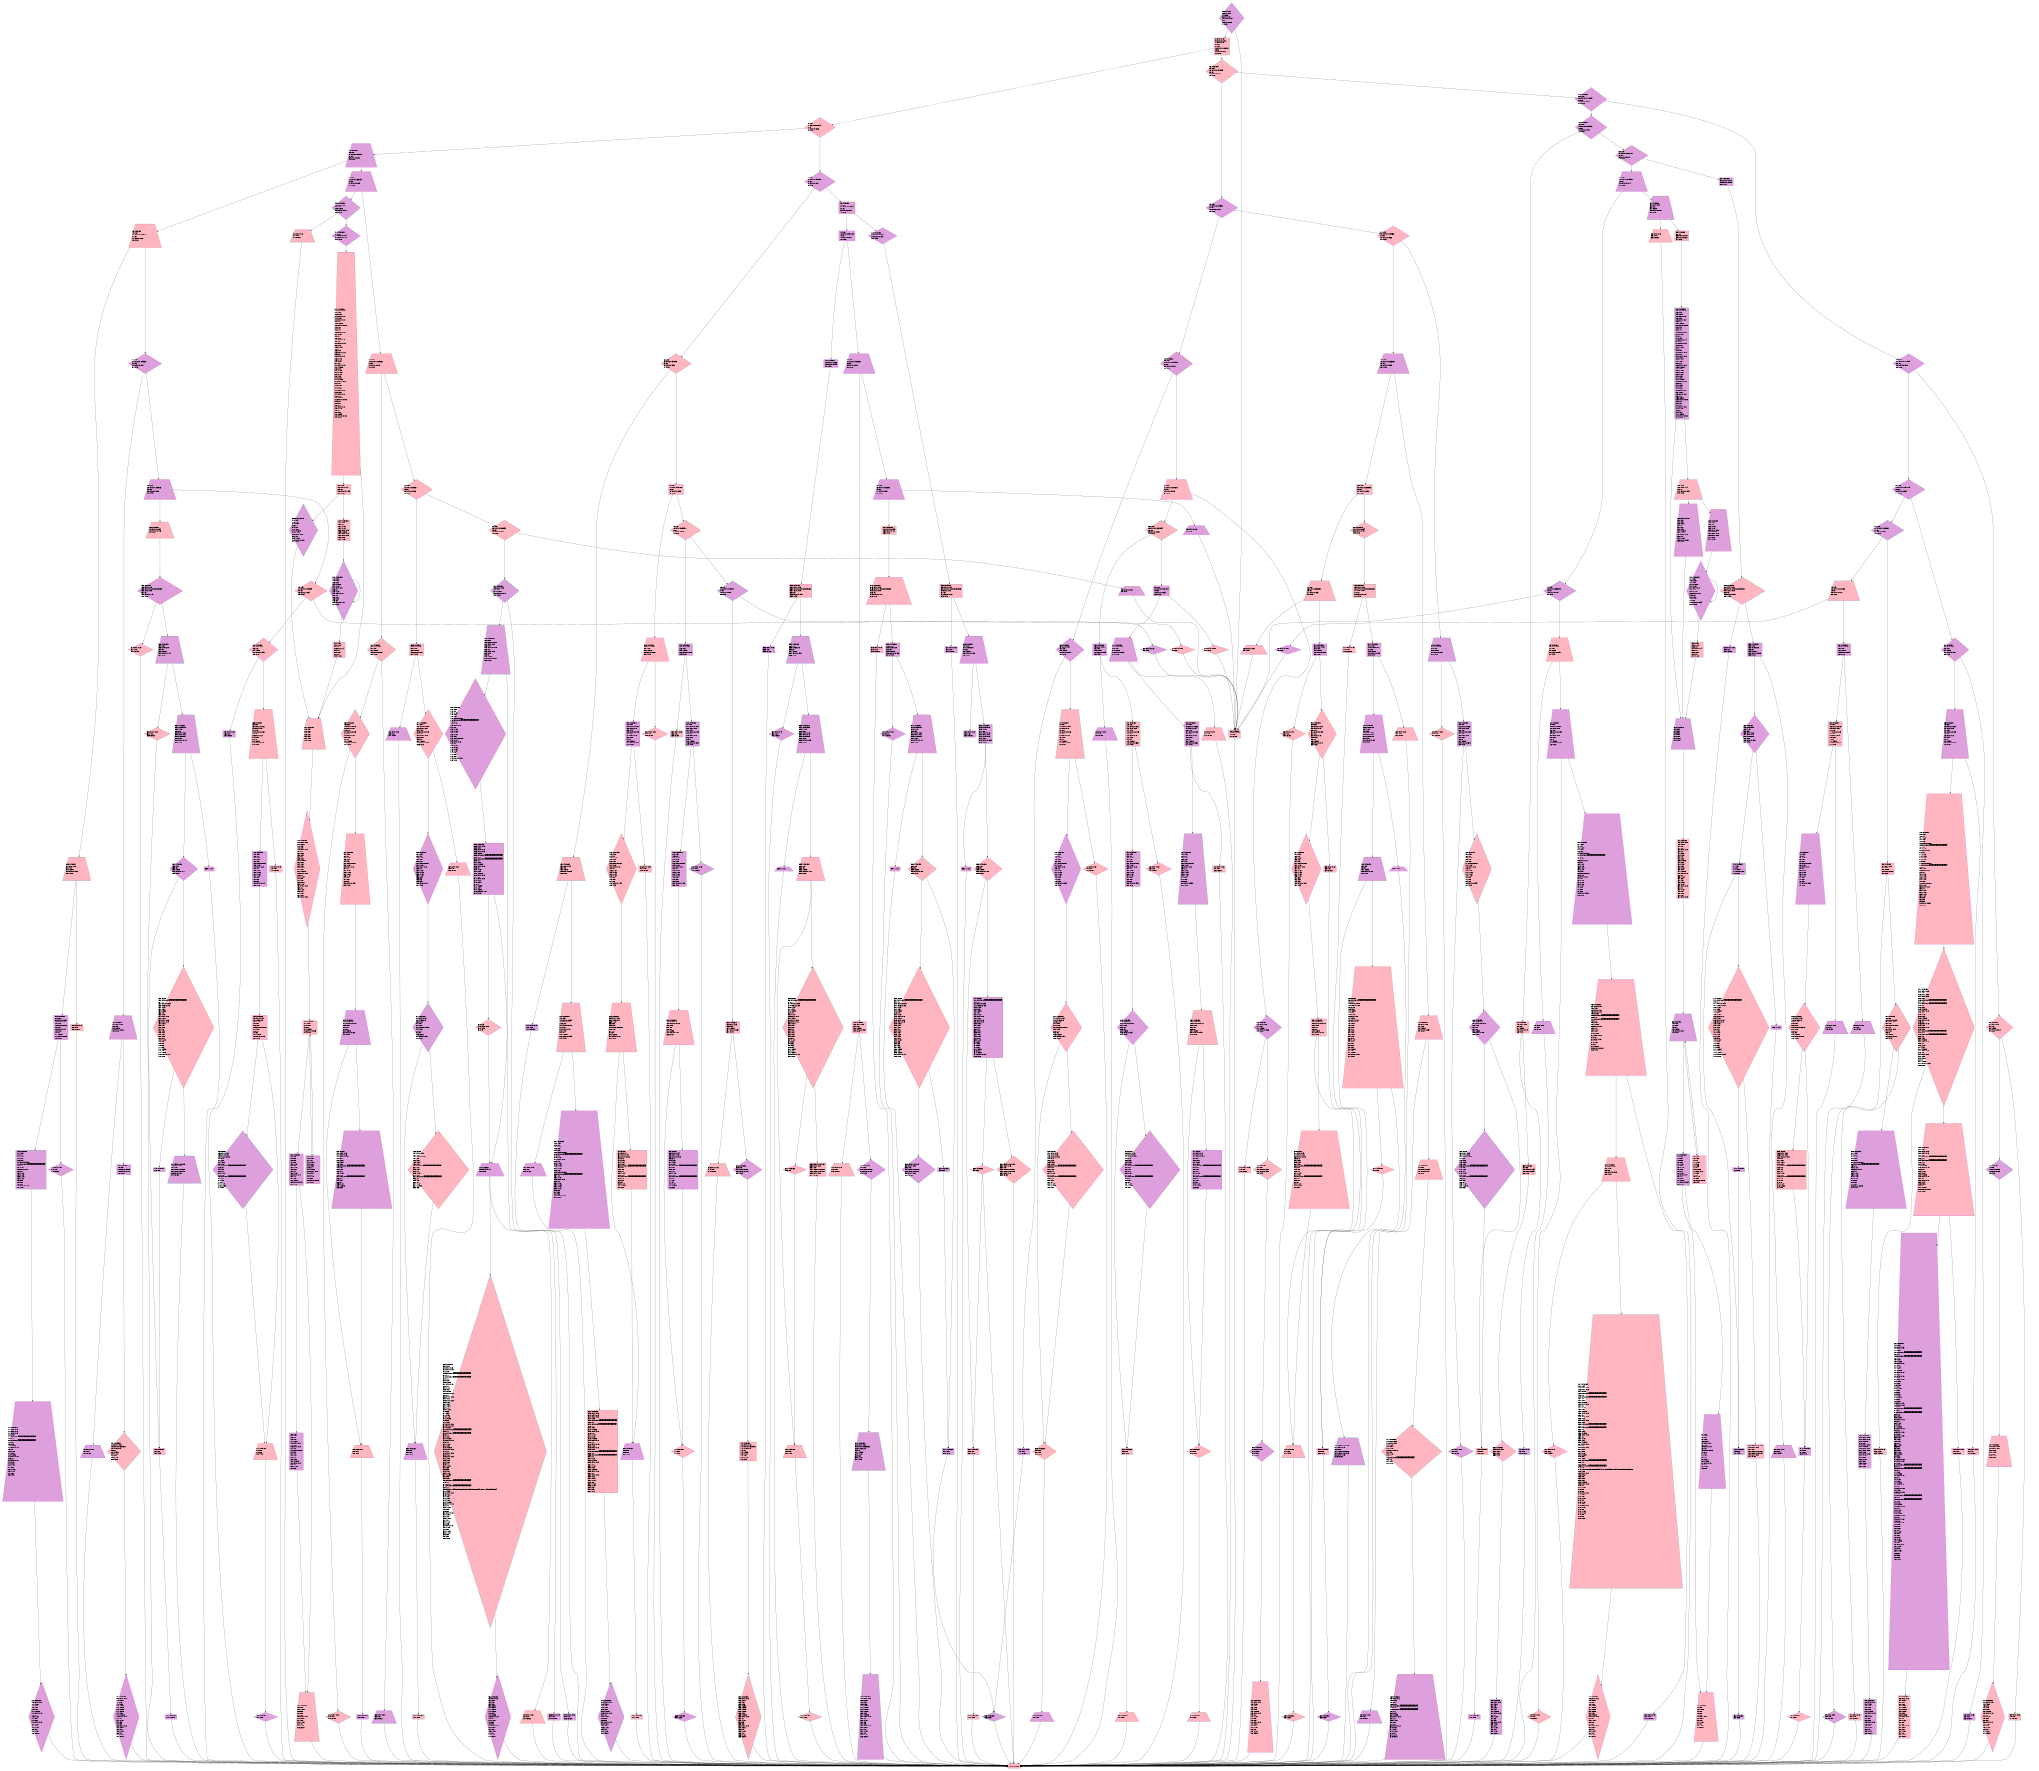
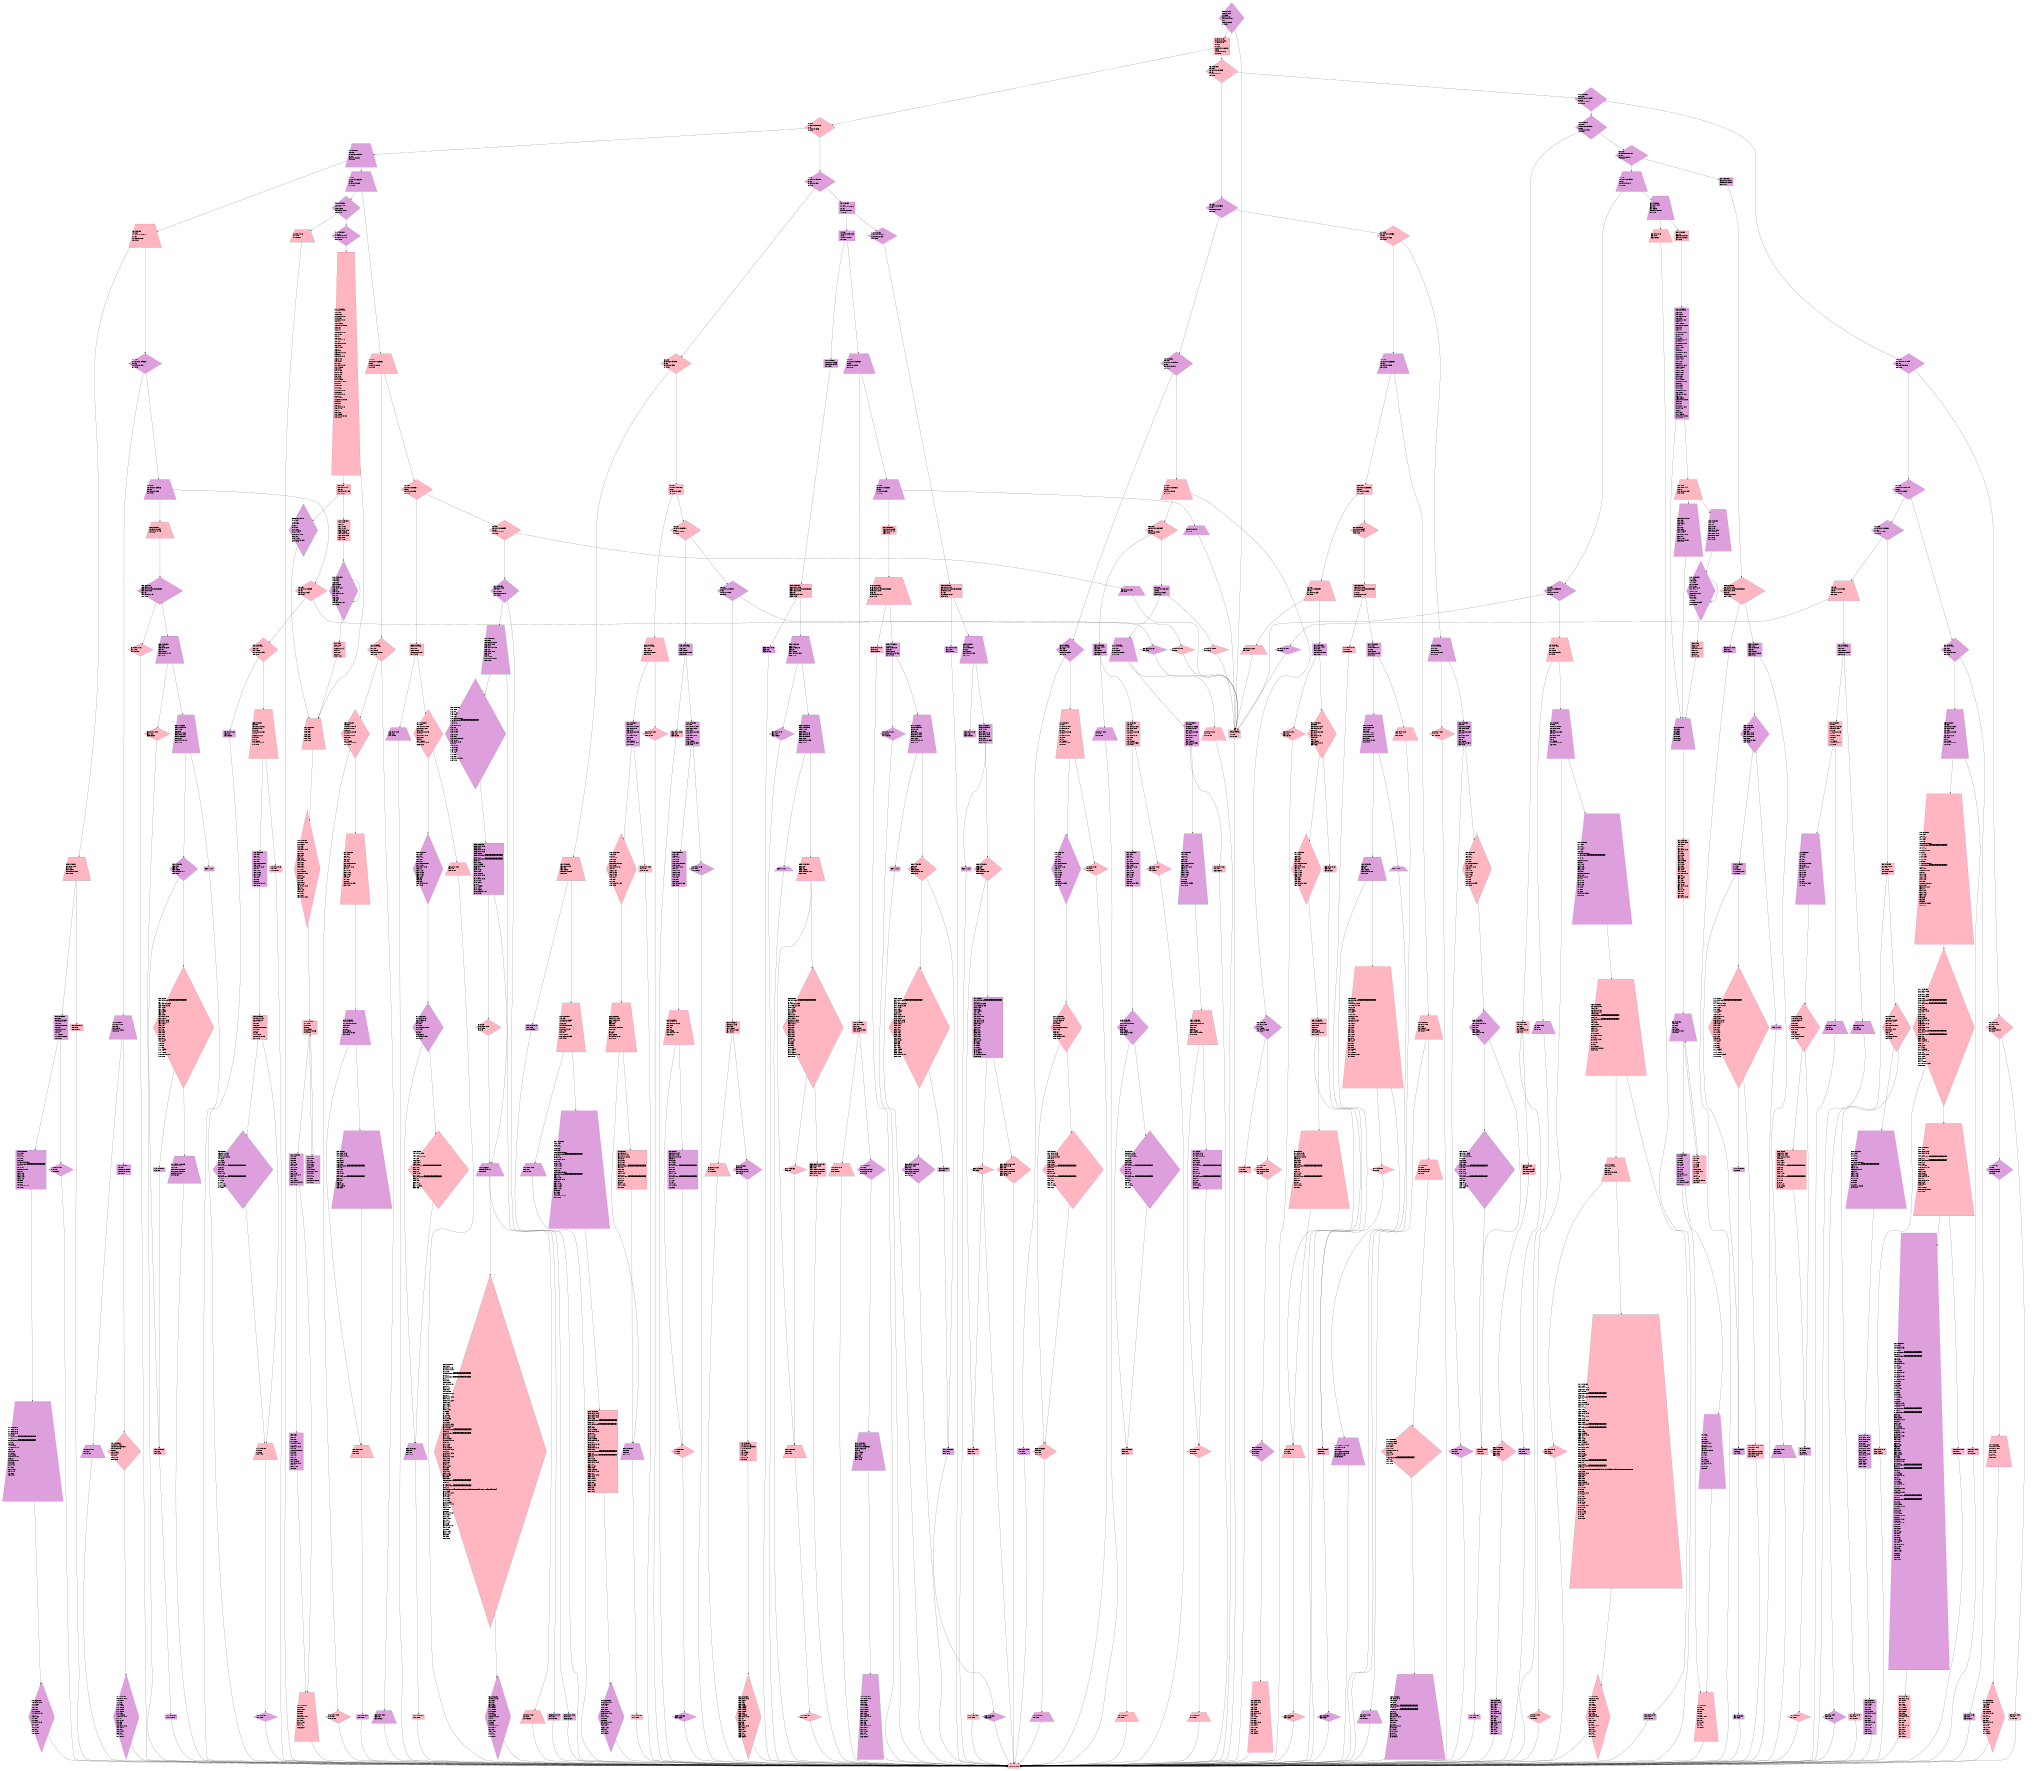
edge "1158: PUSH1 0x00 1160: DUP1 1161: REVERT" -> "2254: JUMPDEST 2255: STOP": now "1158: PUSH1 0x00 1160: DUP1 1161: REVERT" -> "6134: EXIT BLOCK"
